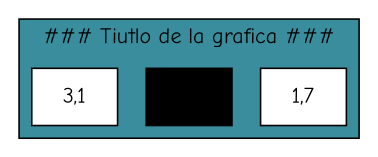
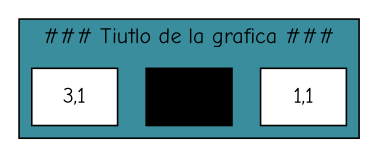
node "1,7": label "1,7" -> "1,1"
